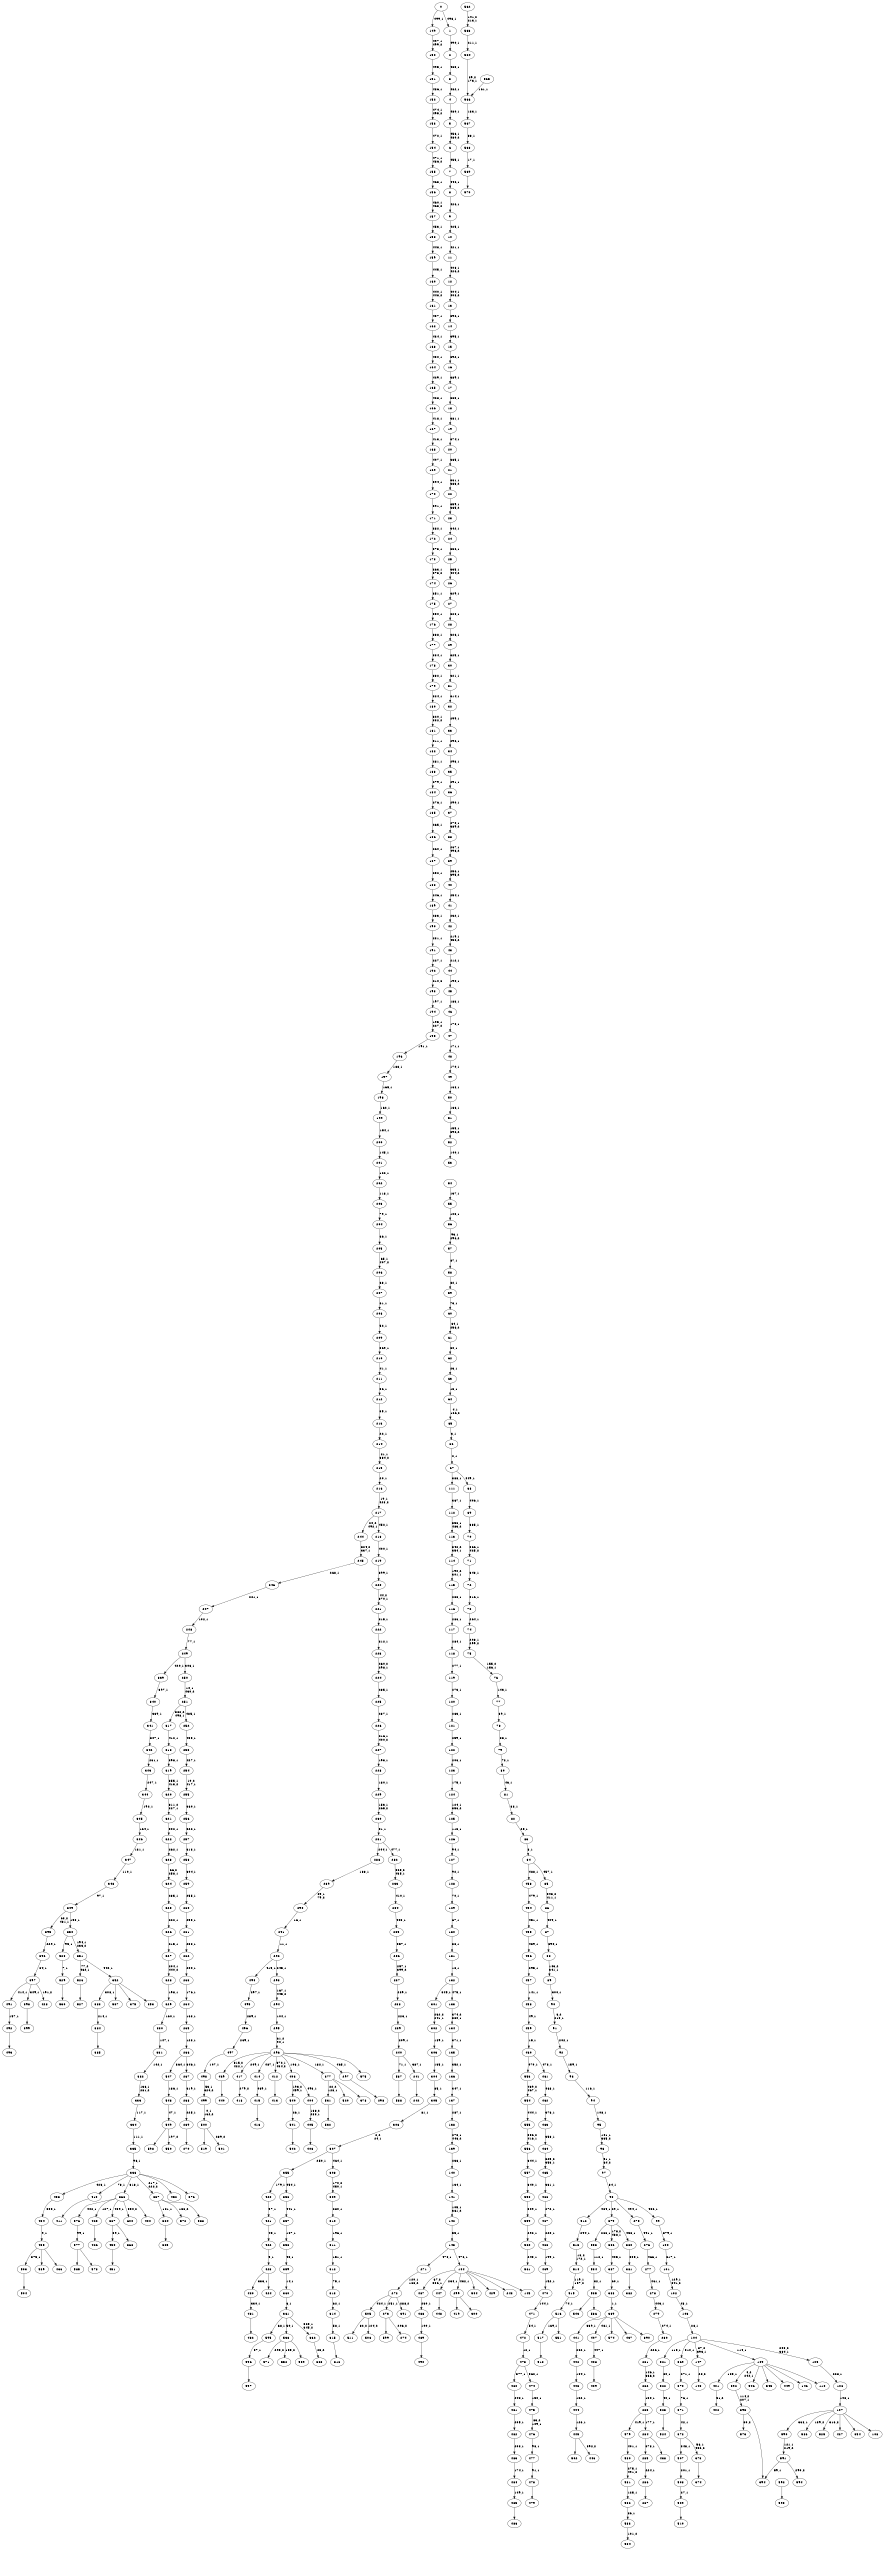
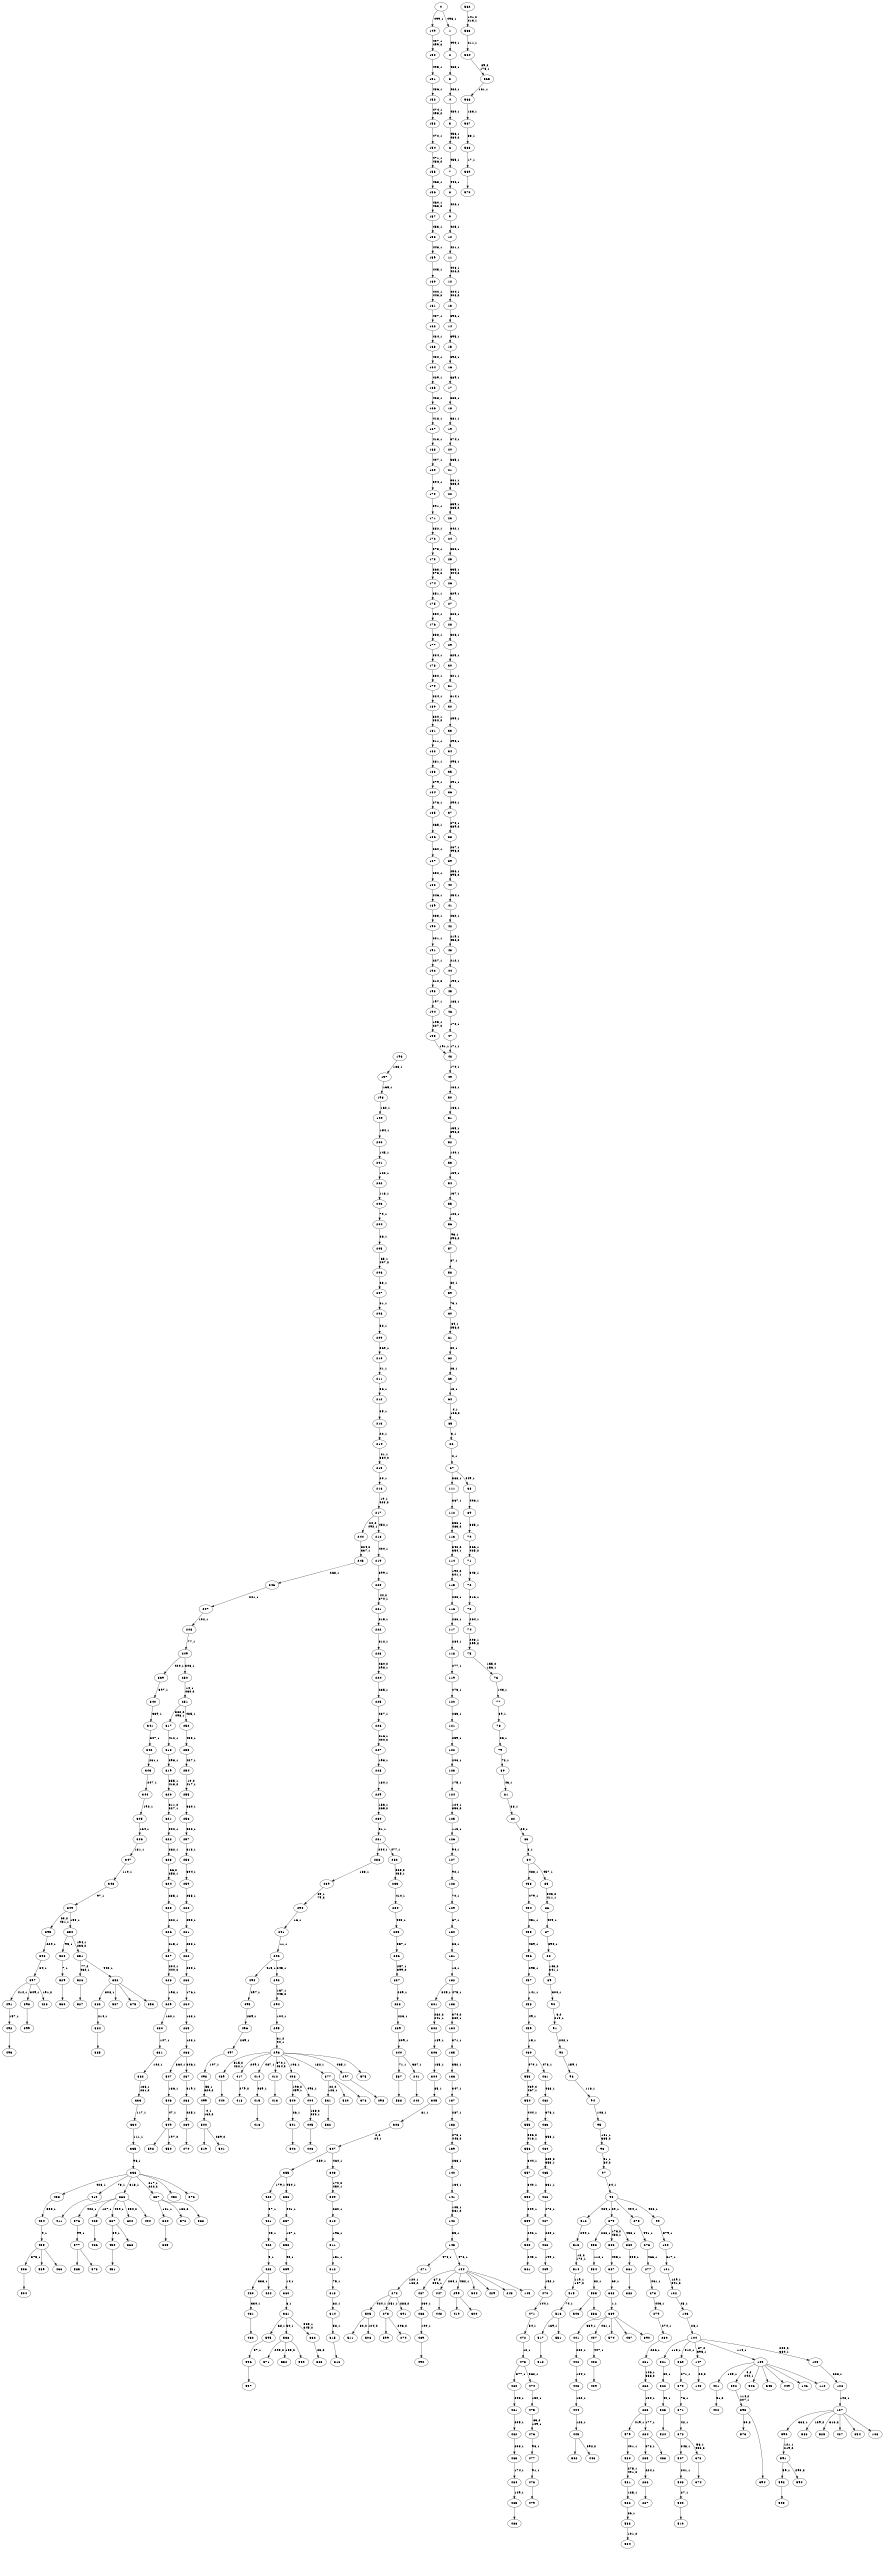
edge "564" -> "566": now "564" -> "565"
edge "195" -> "196": now "195" -> "48"
edge "53" -> "54": added, label "139,1"
edge "591" -> "394": now "591" -> "592"
